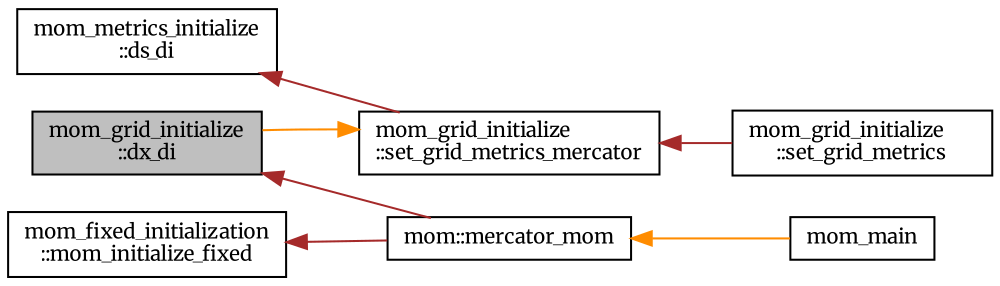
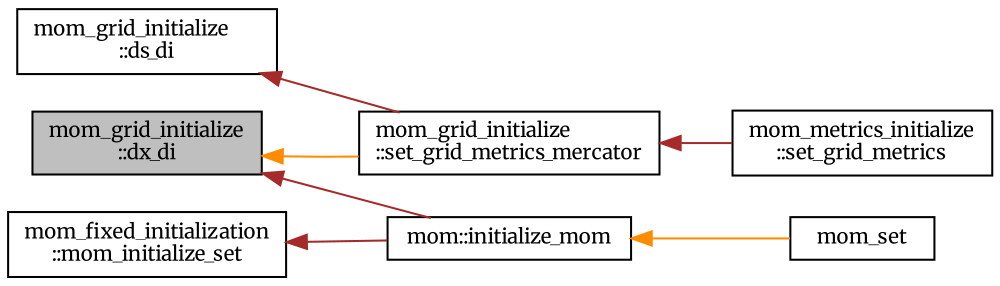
node "mom_metrics_initialize ::ds_di": label "mom_metrics_initialize ::ds_di" -> "mom_grid_initialize ::ds_di"
edge "mom_grid_initialize ::dx_di" -> "mom_grid_initialize ::set_grid_metrics_mercator": reversed
node "mom_grid_initialize ::set_grid_metrics": label "mom_grid_initialize ::set_grid_metrics" -> "mom_metrics_initialize ::set_grid_metrics"
node "mom::mercator_mom": label "mom::mercator_mom" -> "mom::initialize_mom"
node "mom_main": label "mom_main" -> "mom_set"
node "mom_fixed_initialization ::mom_initialize_fixed": label "mom_fixed_initialization ::mom_initialize_fixed" -> "mom_fixed_initialization ::mom_initialize_set"
